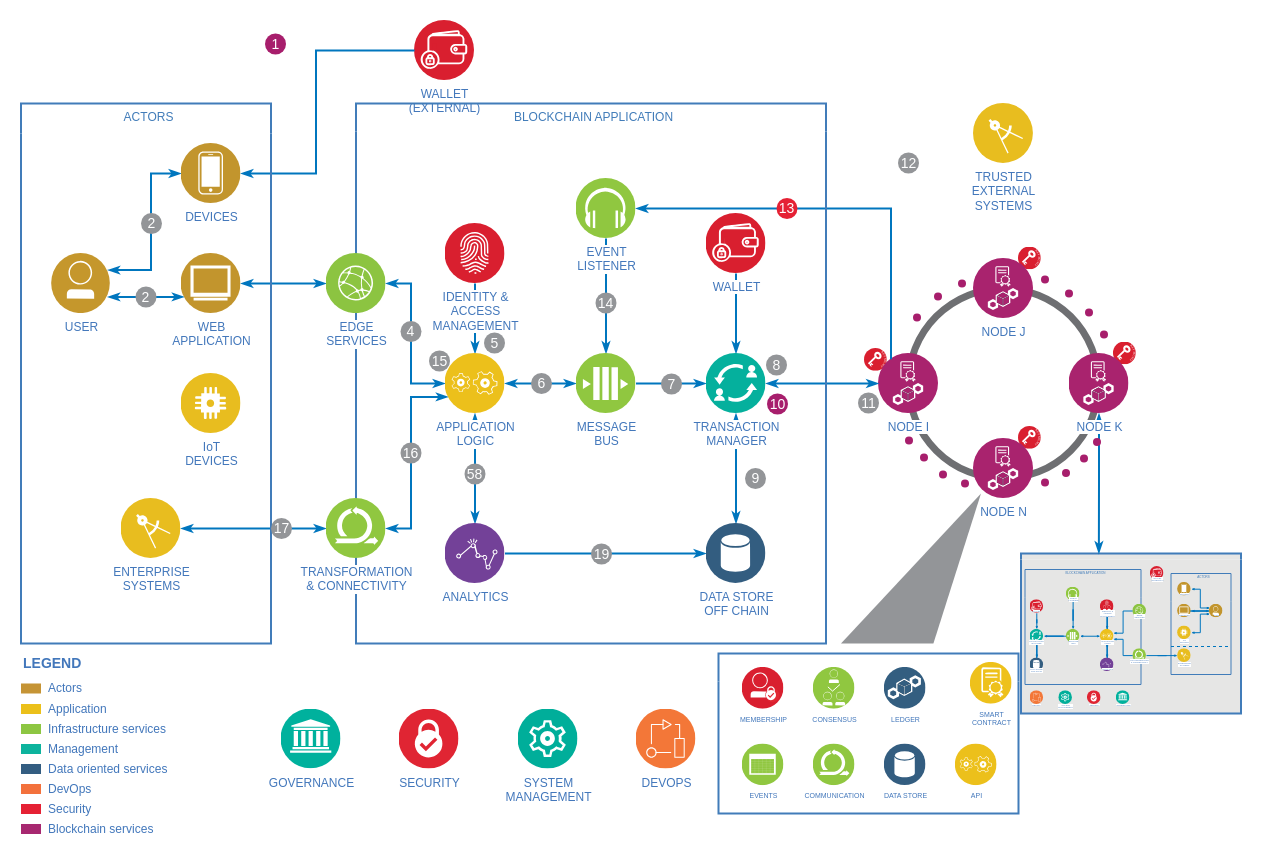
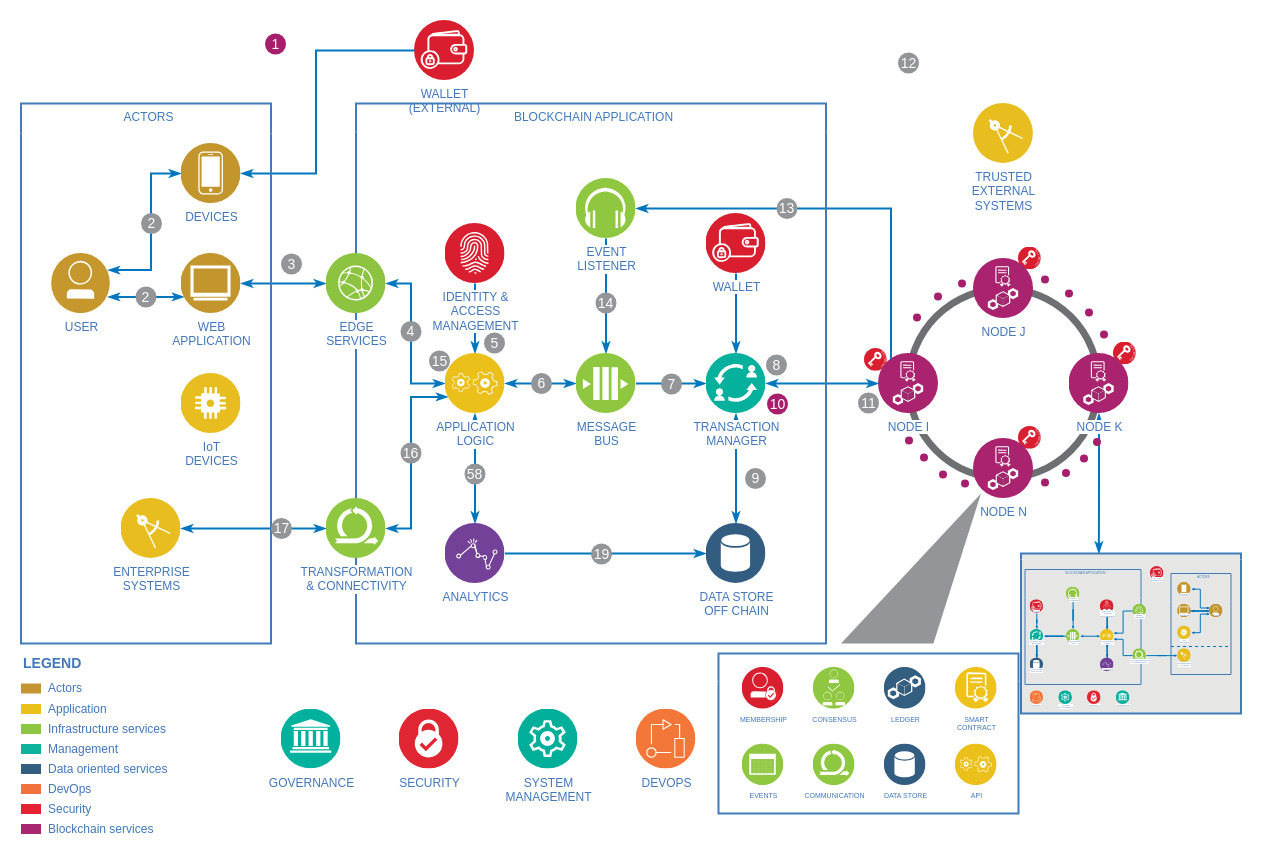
node "12": moved (909, 163) -> (909, 63)
node "13": fillcolor #e52134 -> #939598
node "3": added
node "SMARTCONTRACT": moved (991, 683) -> (976, 688)
